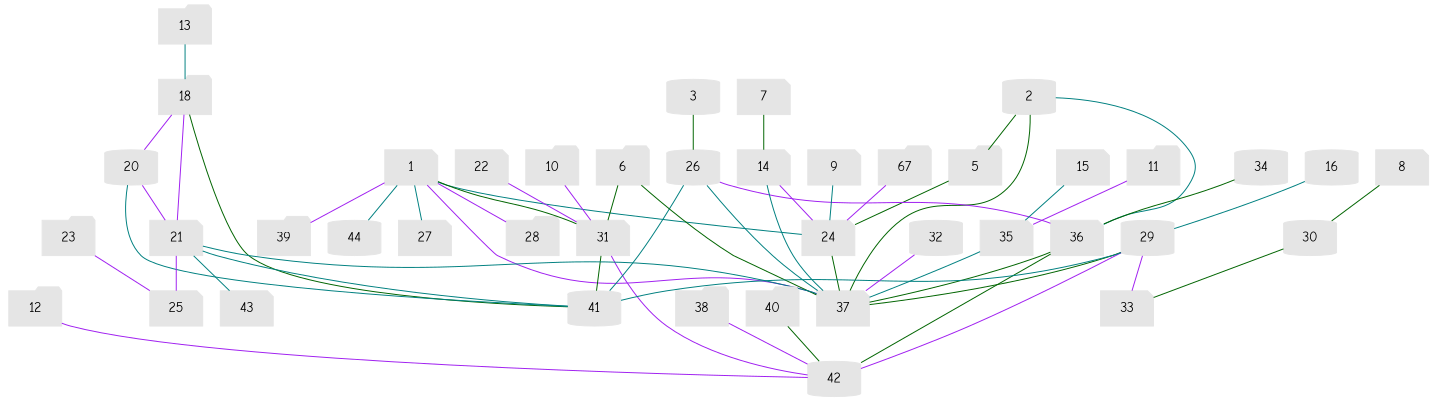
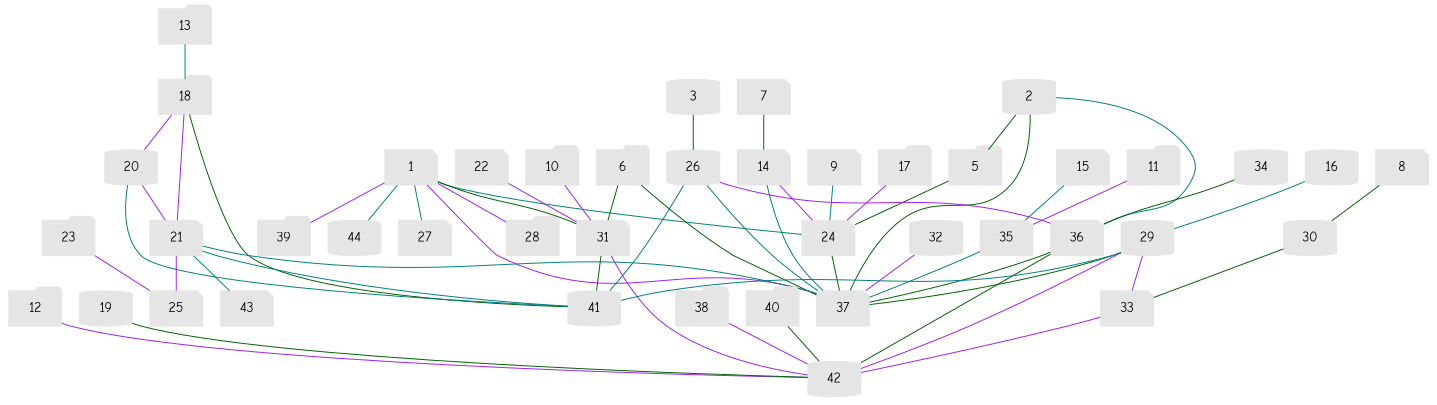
node "67": label "67" -> "17"
node "19": added
edge "33" -- "42": added
